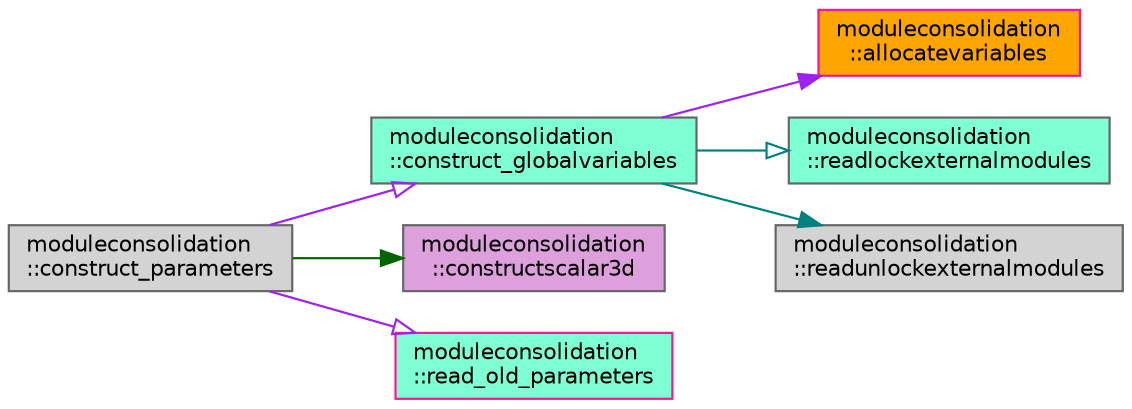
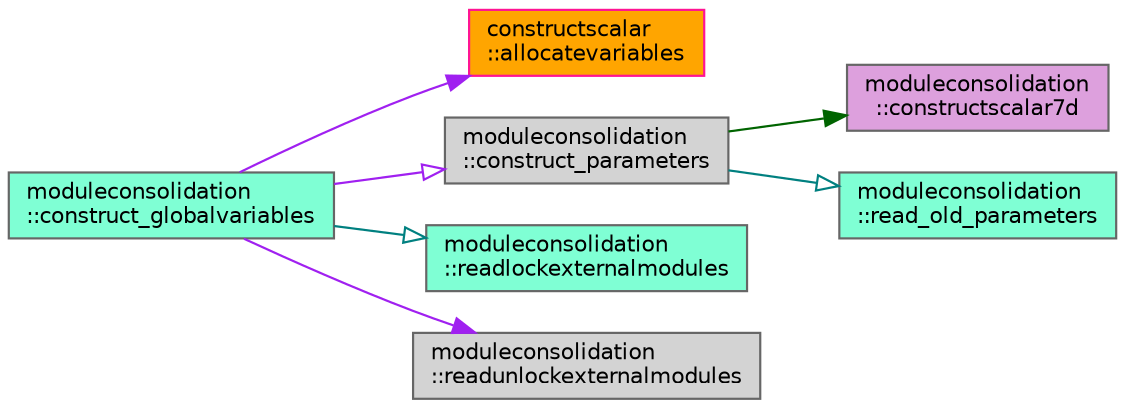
node "moduleconsolidation ::allocatevariables": label "moduleconsolidation ::allocatevariables" -> "constructscalar ::allocatevariables"
edge "moduleconsolidation ::construct_globalvariables" -> "moduleconsolidation ::readunlockexternalmodules": color teal -> purple
edge "moduleconsolidation ::construct_parameters" -> "moduleconsolidation ::construct_globalvariables": reversed
node "moduleconsolidation ::constructscalar3d": label "moduleconsolidation ::constructscalar3d" -> "moduleconsolidation ::constructscalar7d"
edge "moduleconsolidation ::construct_parameters" -> "moduleconsolidation ::read_old_parameters": color purple -> teal
node "moduleconsolidation ::read_old_parameters": color deeppink -> gray40
